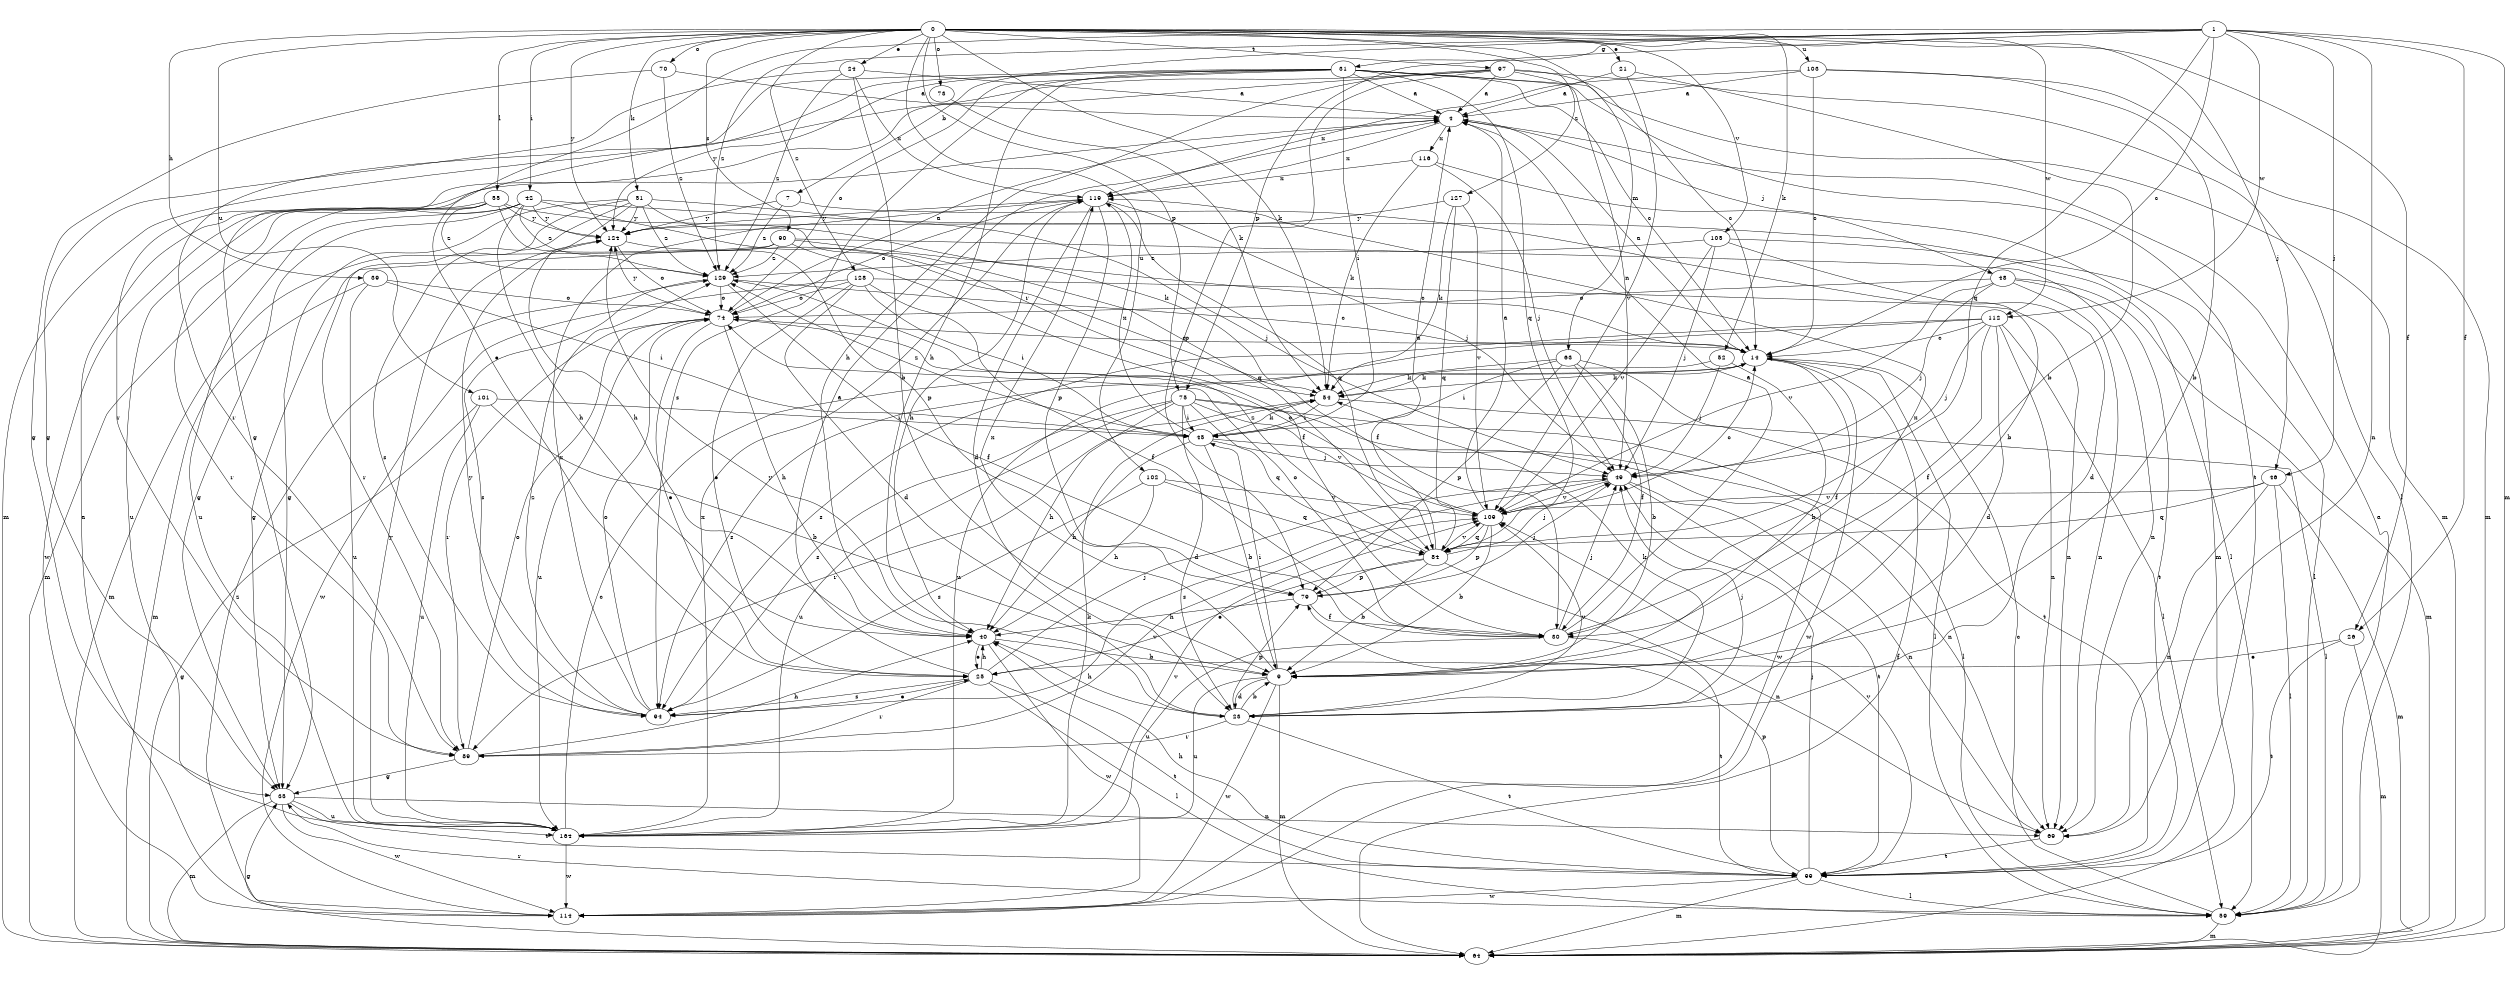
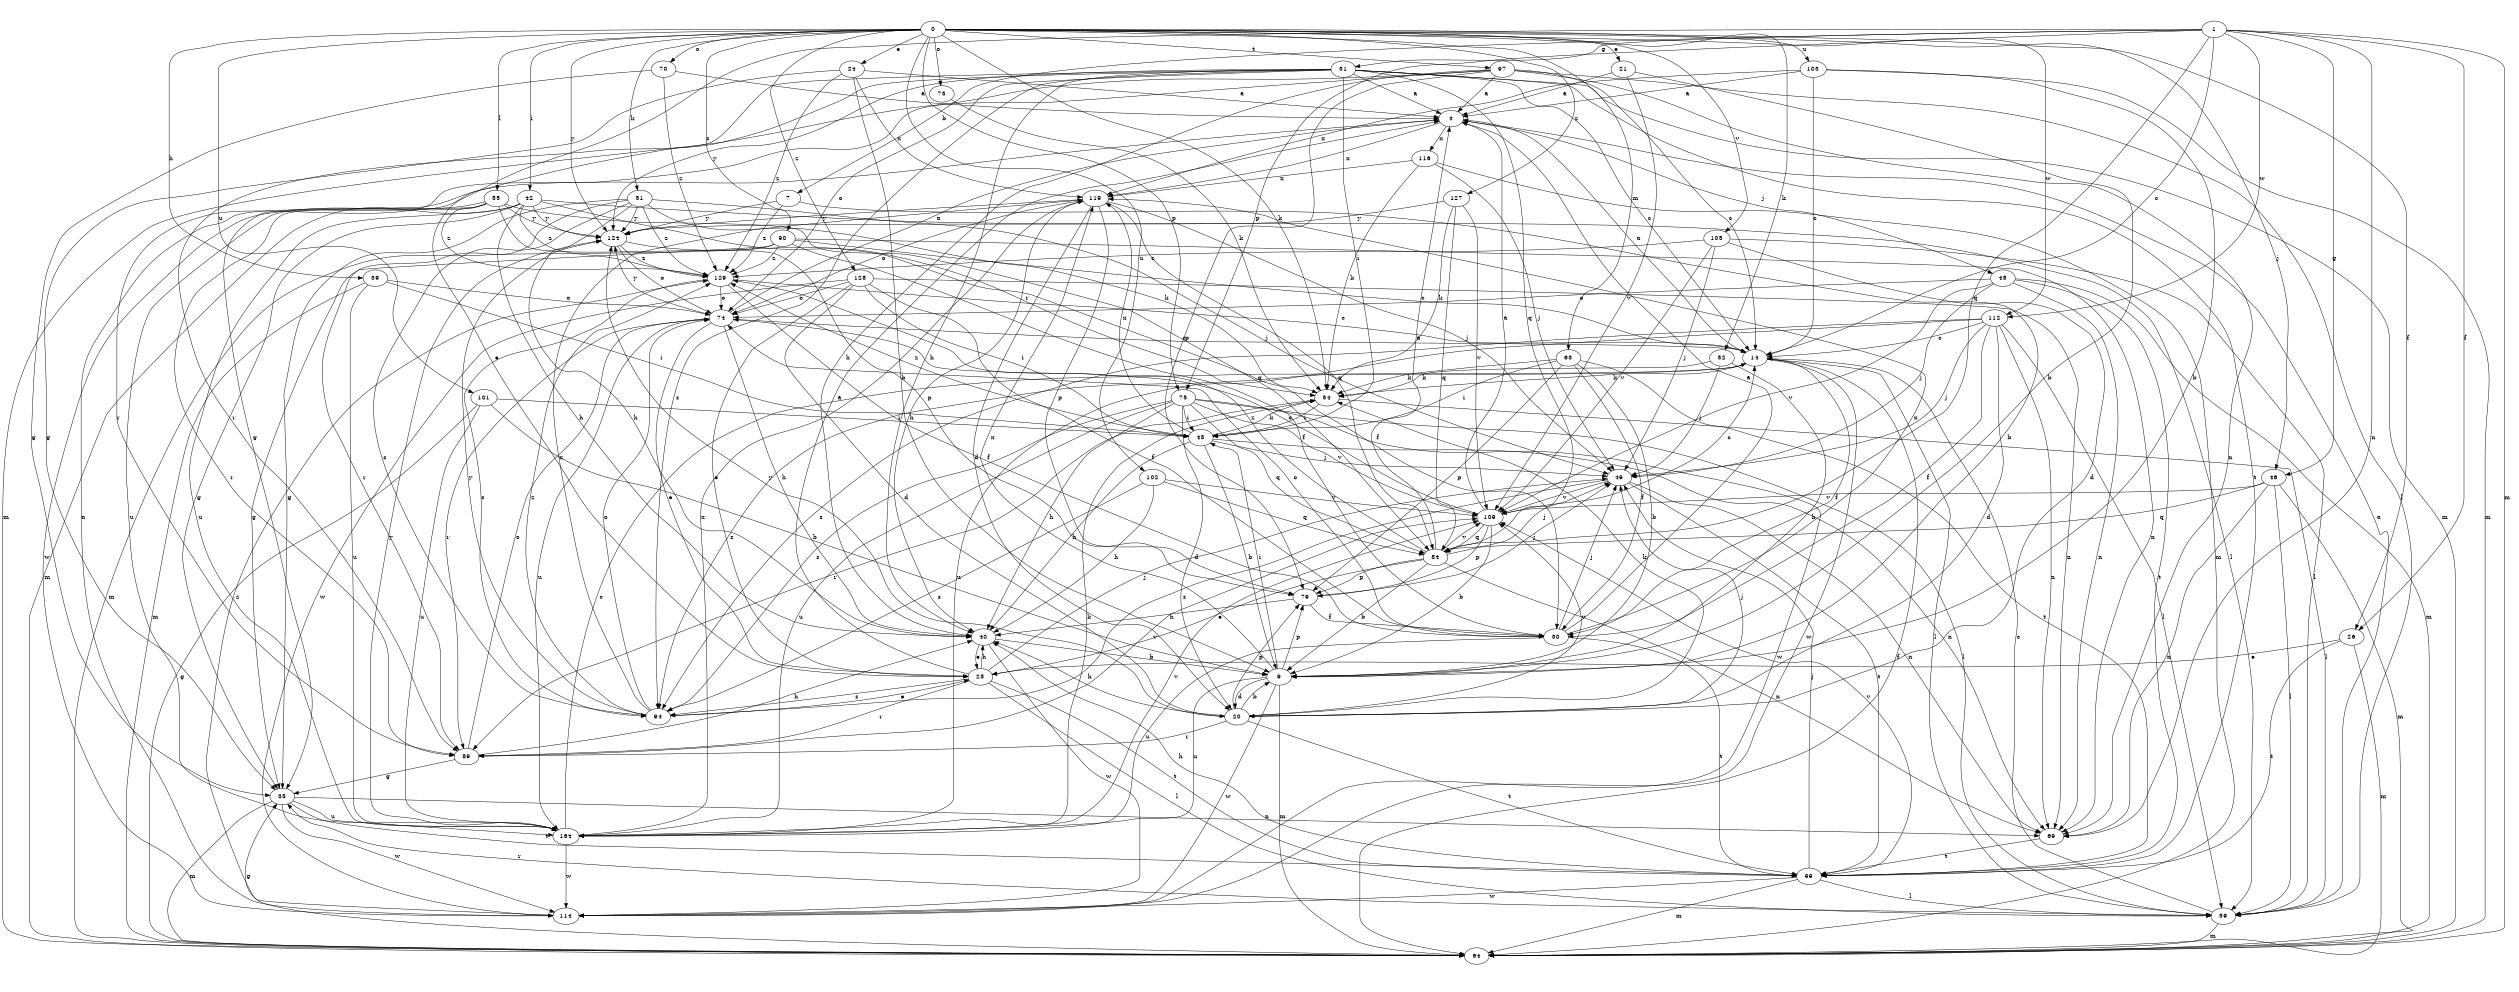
edge "1" -> "129": now "124" -> "129"
edge "97" -> "49": now "97" -> "69"
edge "1" -> "46": label "j" -> "g"
edge "99" -> "79": now "9" -> "79"
node "23": label "23" -> "20"
